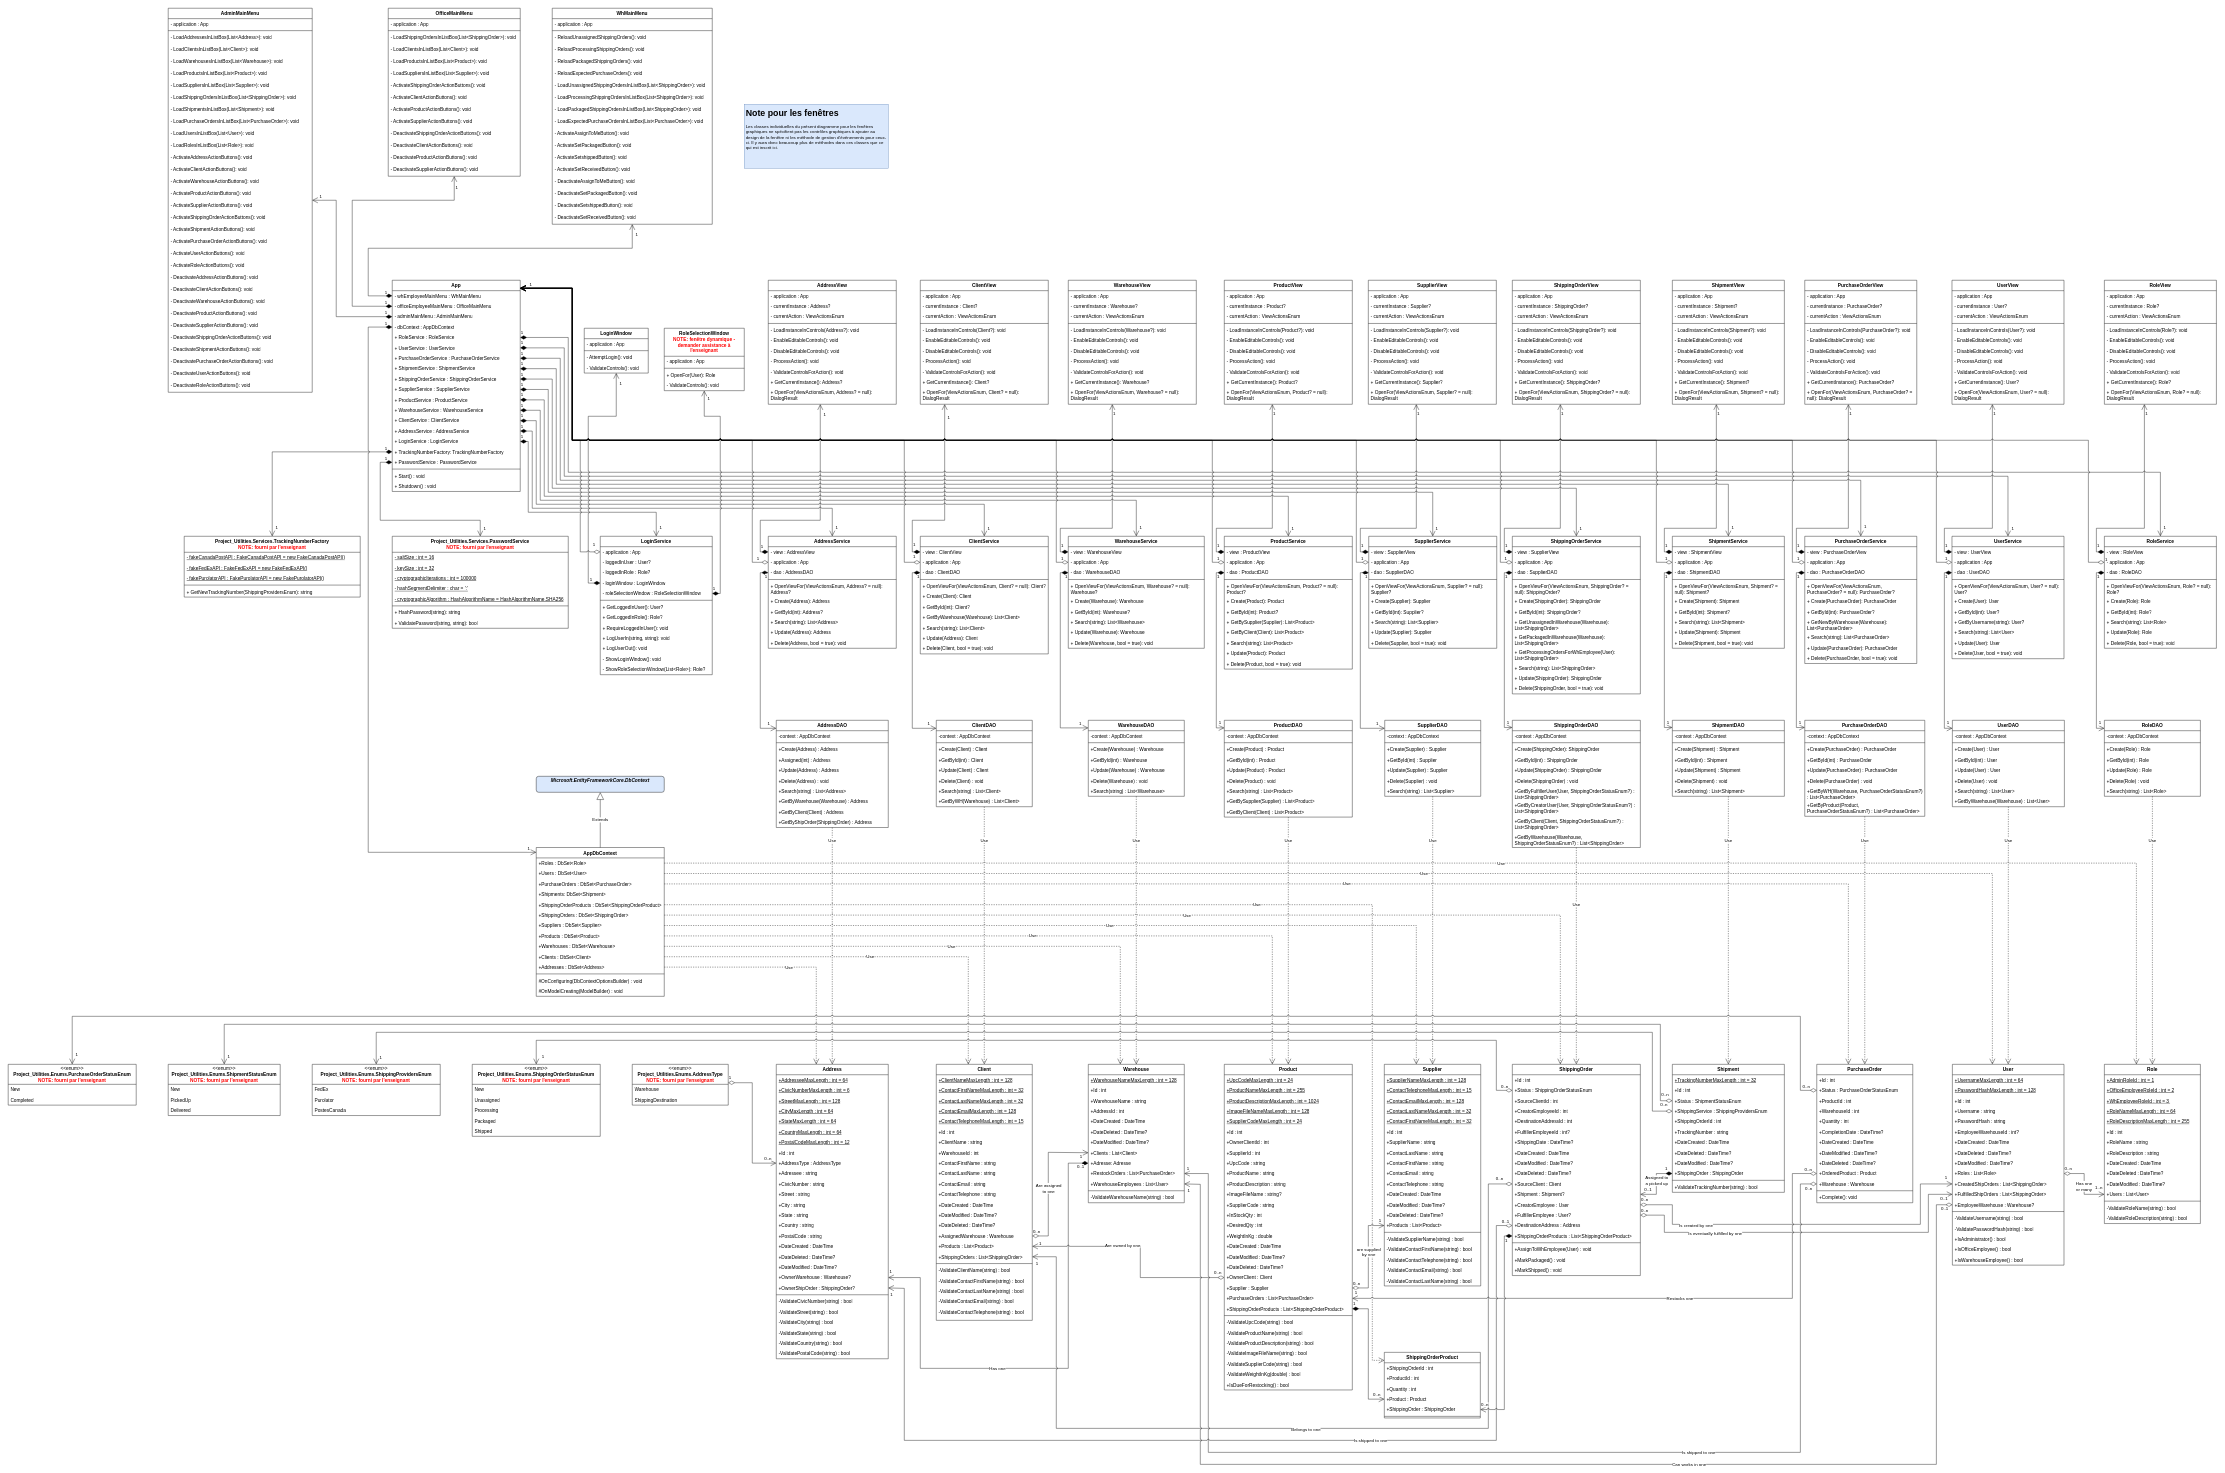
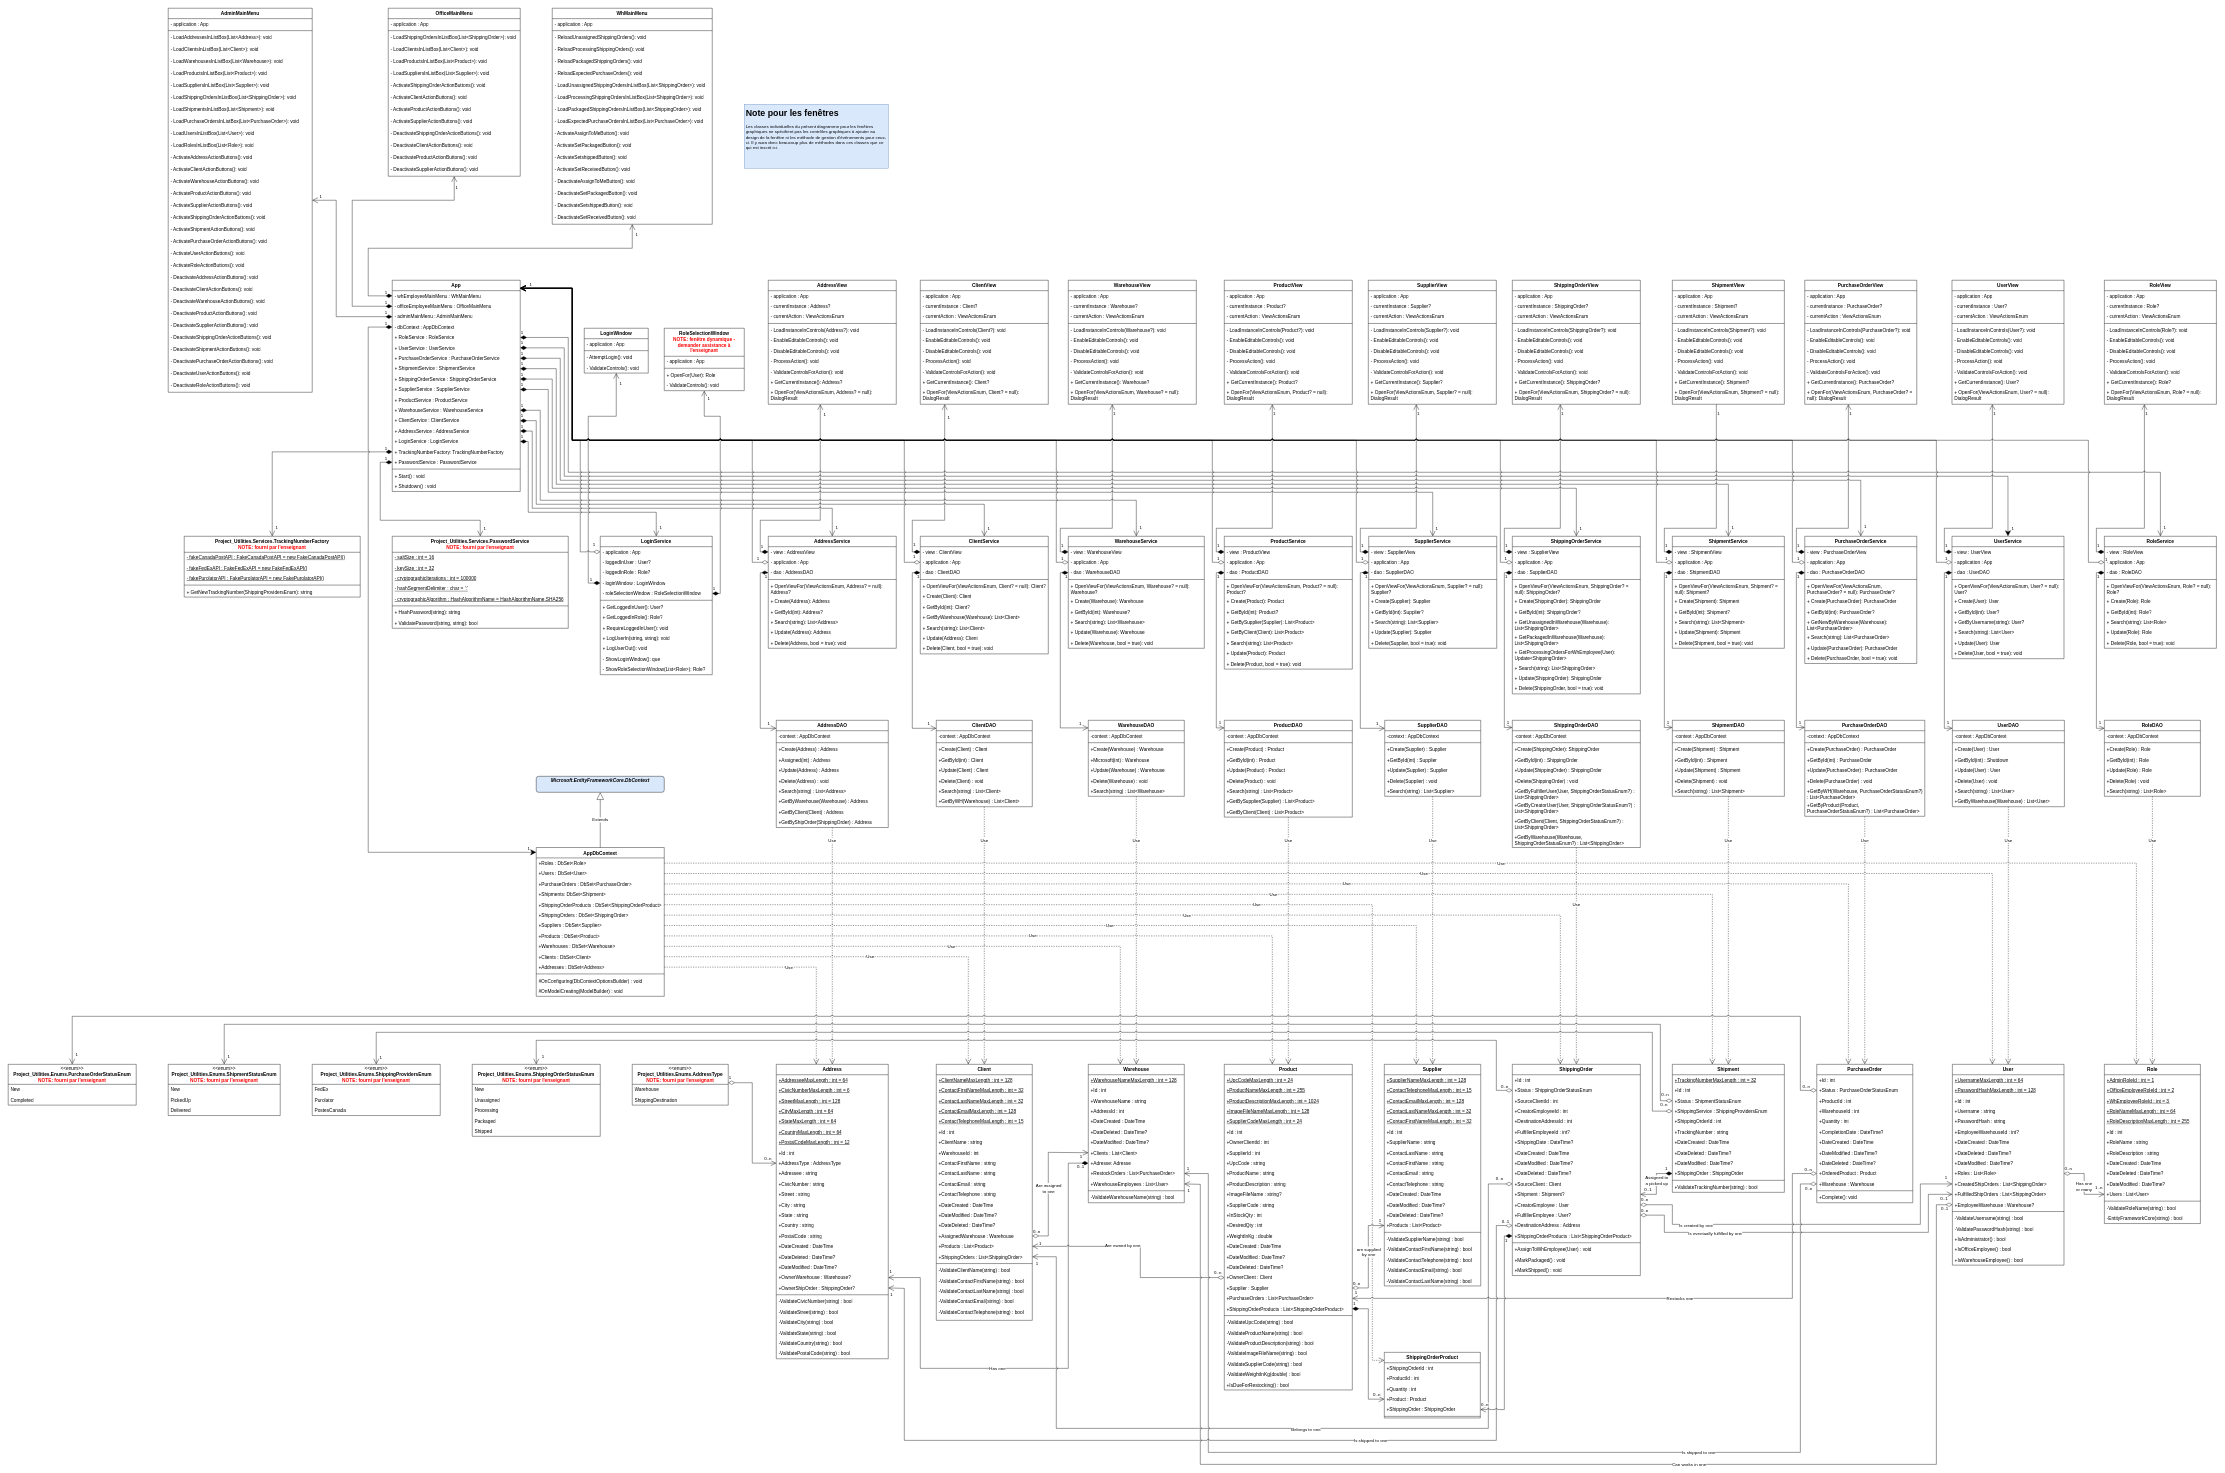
edge "ShipmentView" -- "- view : ShipmentView": arrowhead open -> none
edge "+ UserService : UserService" -- "UserService": arrowhead open -> classic
edge "+ ProductService : ProductService" -- "ProductService": removed, labels "1", "1"
node "+ GetProcessingOrdersForWhEmployee(User): List<ShippingOrder>": label "+ GetProcessingOrdersForWhEmployee(User): List<ShippingOrder>" -> "+ GetProcessingOrdersForWhEmployee(User): Update<ShippingOrder>"
node "- ShowLoginWindow(): void": label "- ShowLoginWindow(): void" -> "- ShowLoginWindow(): que"
node "+GetById(int) : Warehouse": label "+GetById(int) : Warehouse" -> "+Microsoft(int) : Warehouse"
node "+GetById(int) : User": label "+GetById(int) : User" -> "+GetById(int) : Shutdown"
edge "- dbContext : AppDbContext" -- "AppDbContext": arrowhead open -> classic
edge "+Shipments: DbSet<Shipment>" -> "Shipment": added, label "Use"
node "-ValidateRoleDescription(string) : bool": label "-ValidateRoleDescription(string) : bool" -> "-EntityFrameworkCore(string) : bool"
